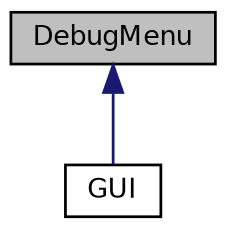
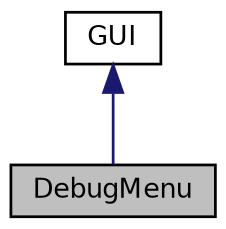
edge "GUI" -> "DebugMenu": reversed
